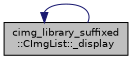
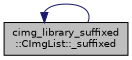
node "cimg_library_suffixed ::CImgList::_display": label "cimg_library_suffixed ::CImgList::_display" -> "cimg_library_suffixed ::CImgList::_suffixed"
